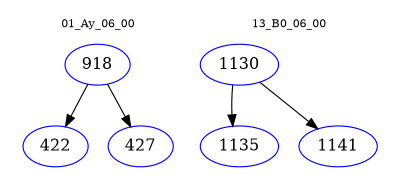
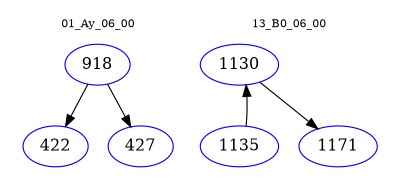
edge "1130" -> "1135": reversed
node "1141": label "1141" -> "1171"
